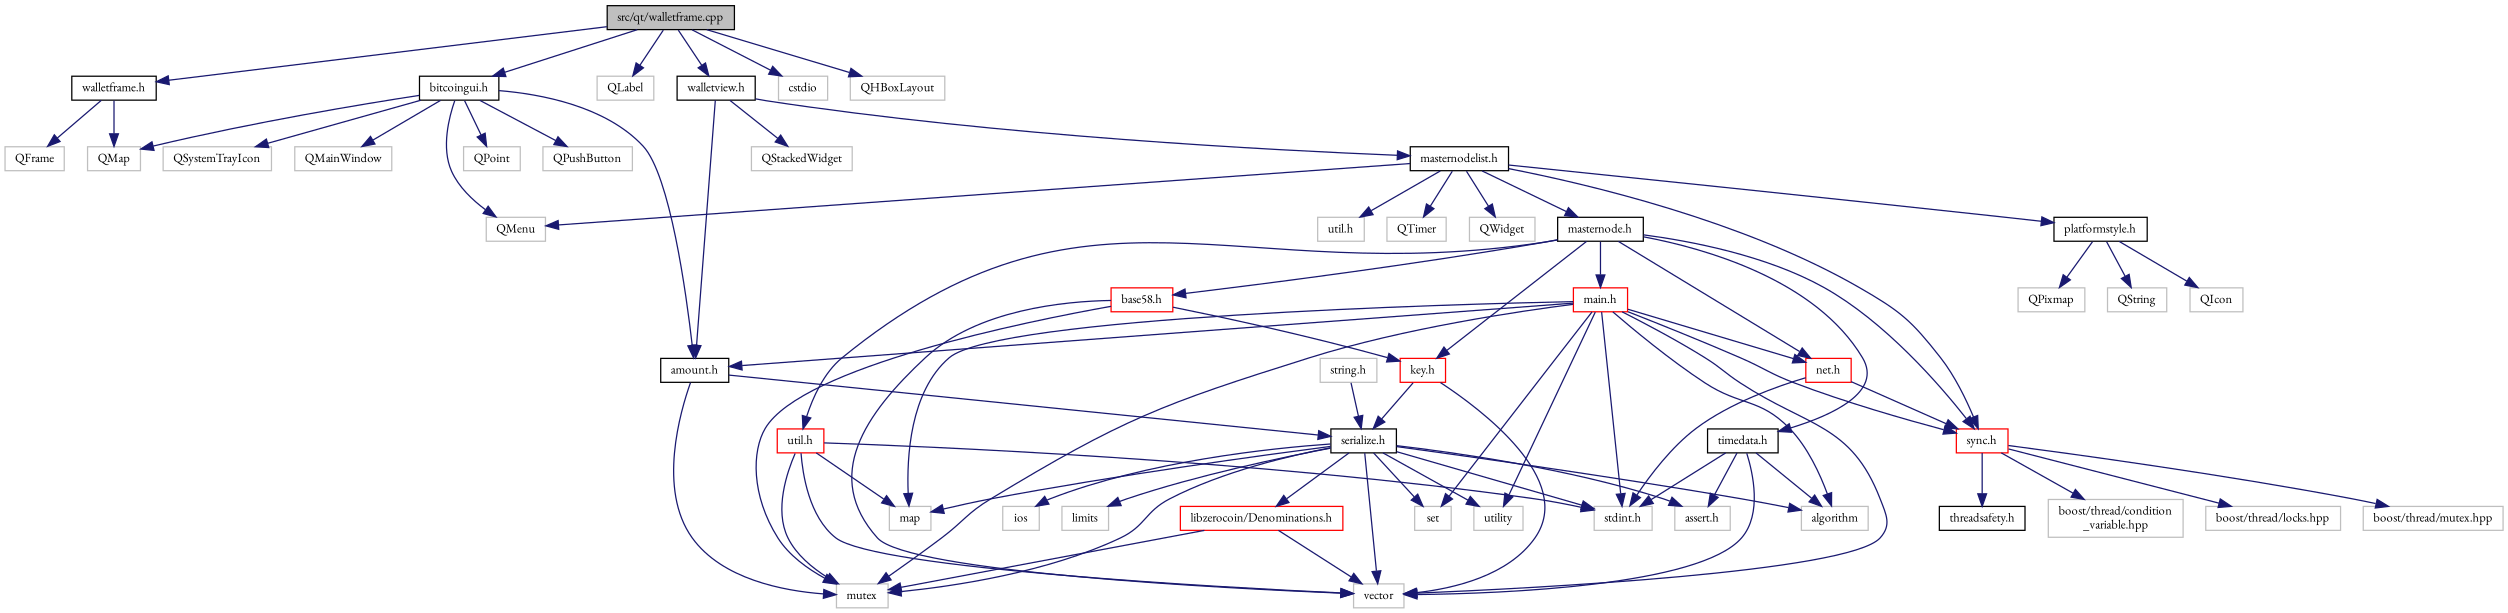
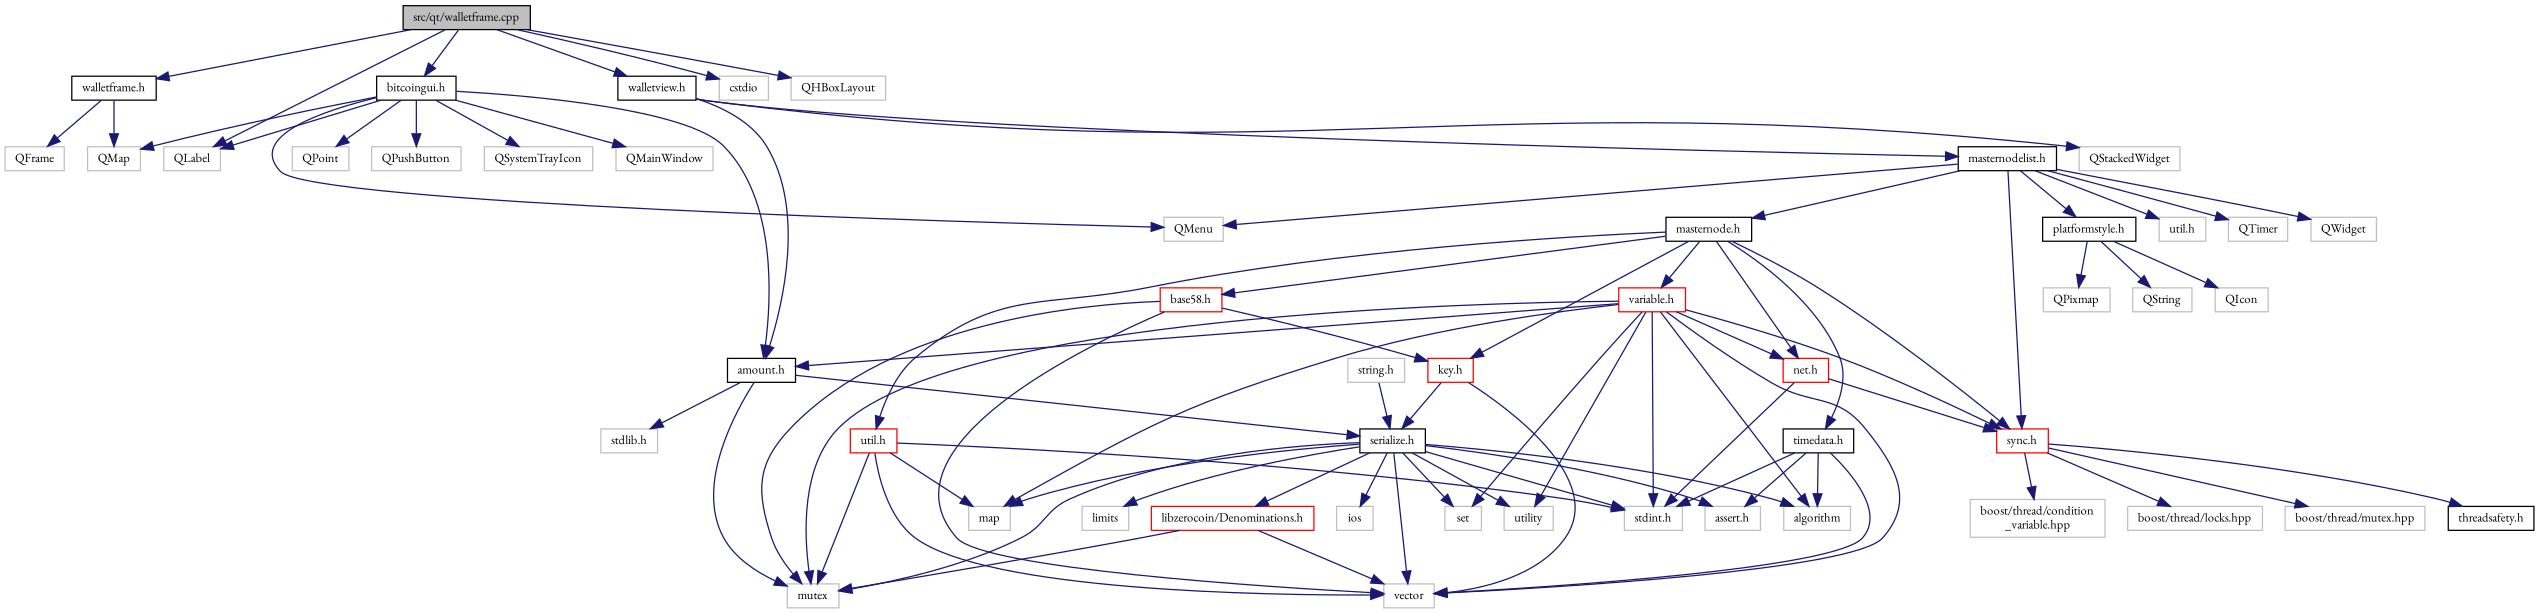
edge "bitcoingui.h" -> "QLabel": added
node "main.h": label "main.h" -> "variable.h"
node "stdlib.h": added
